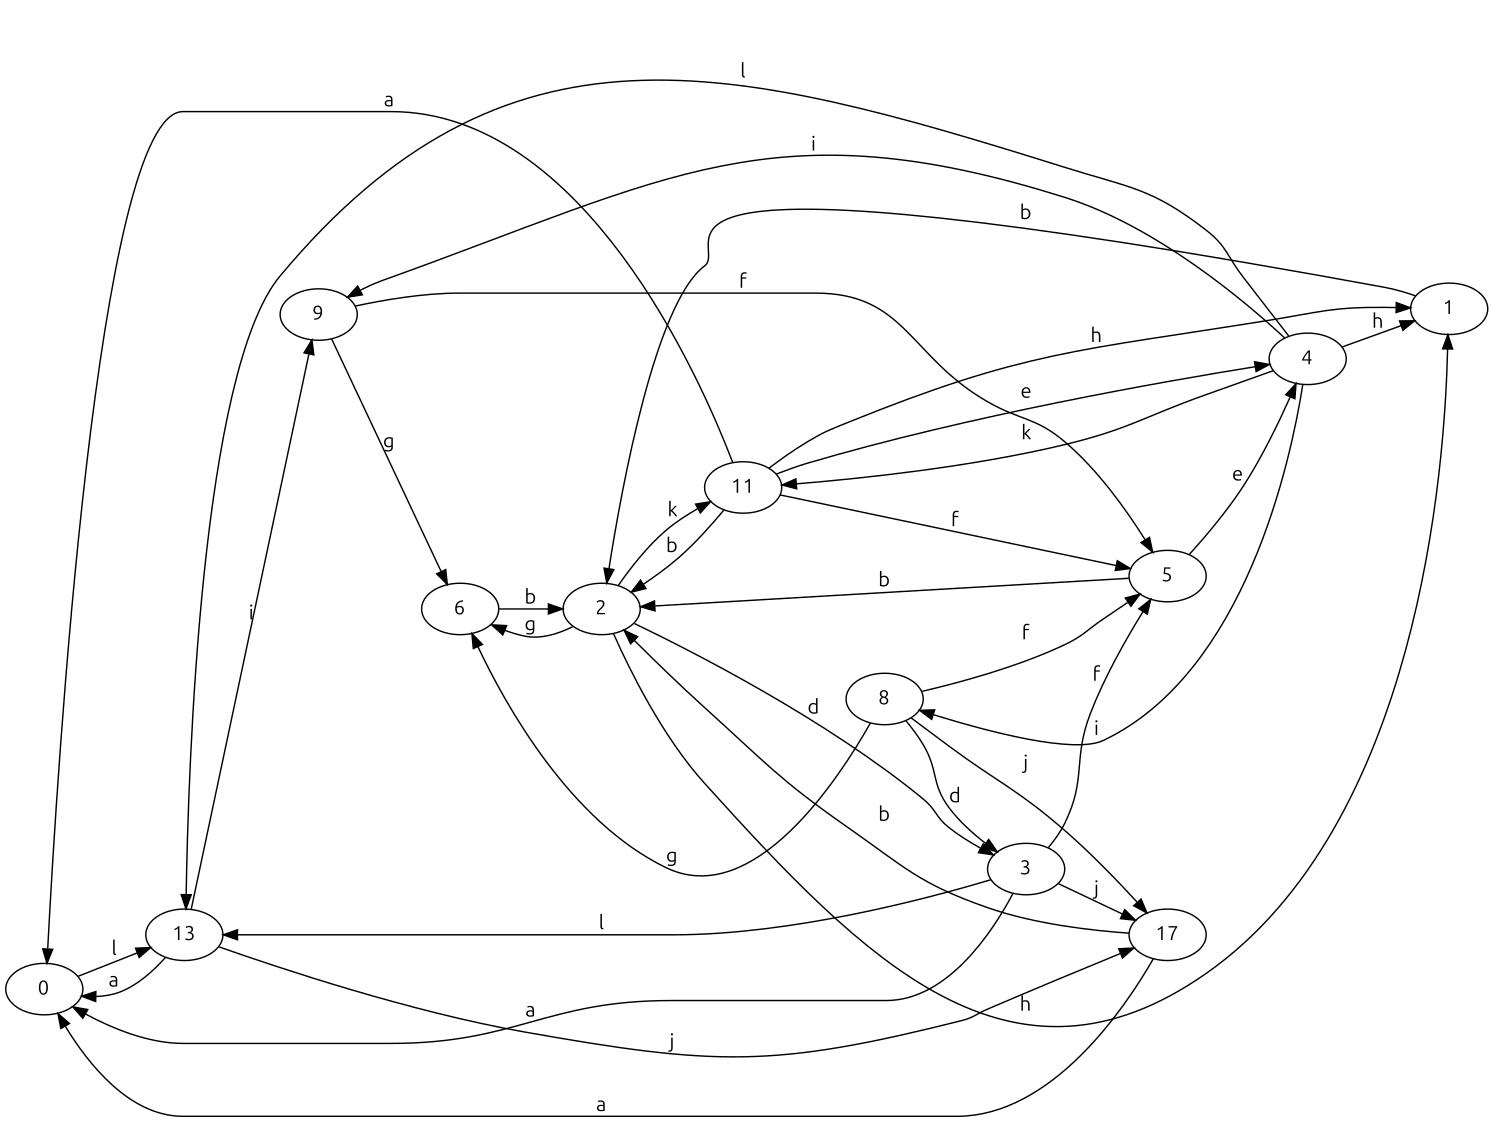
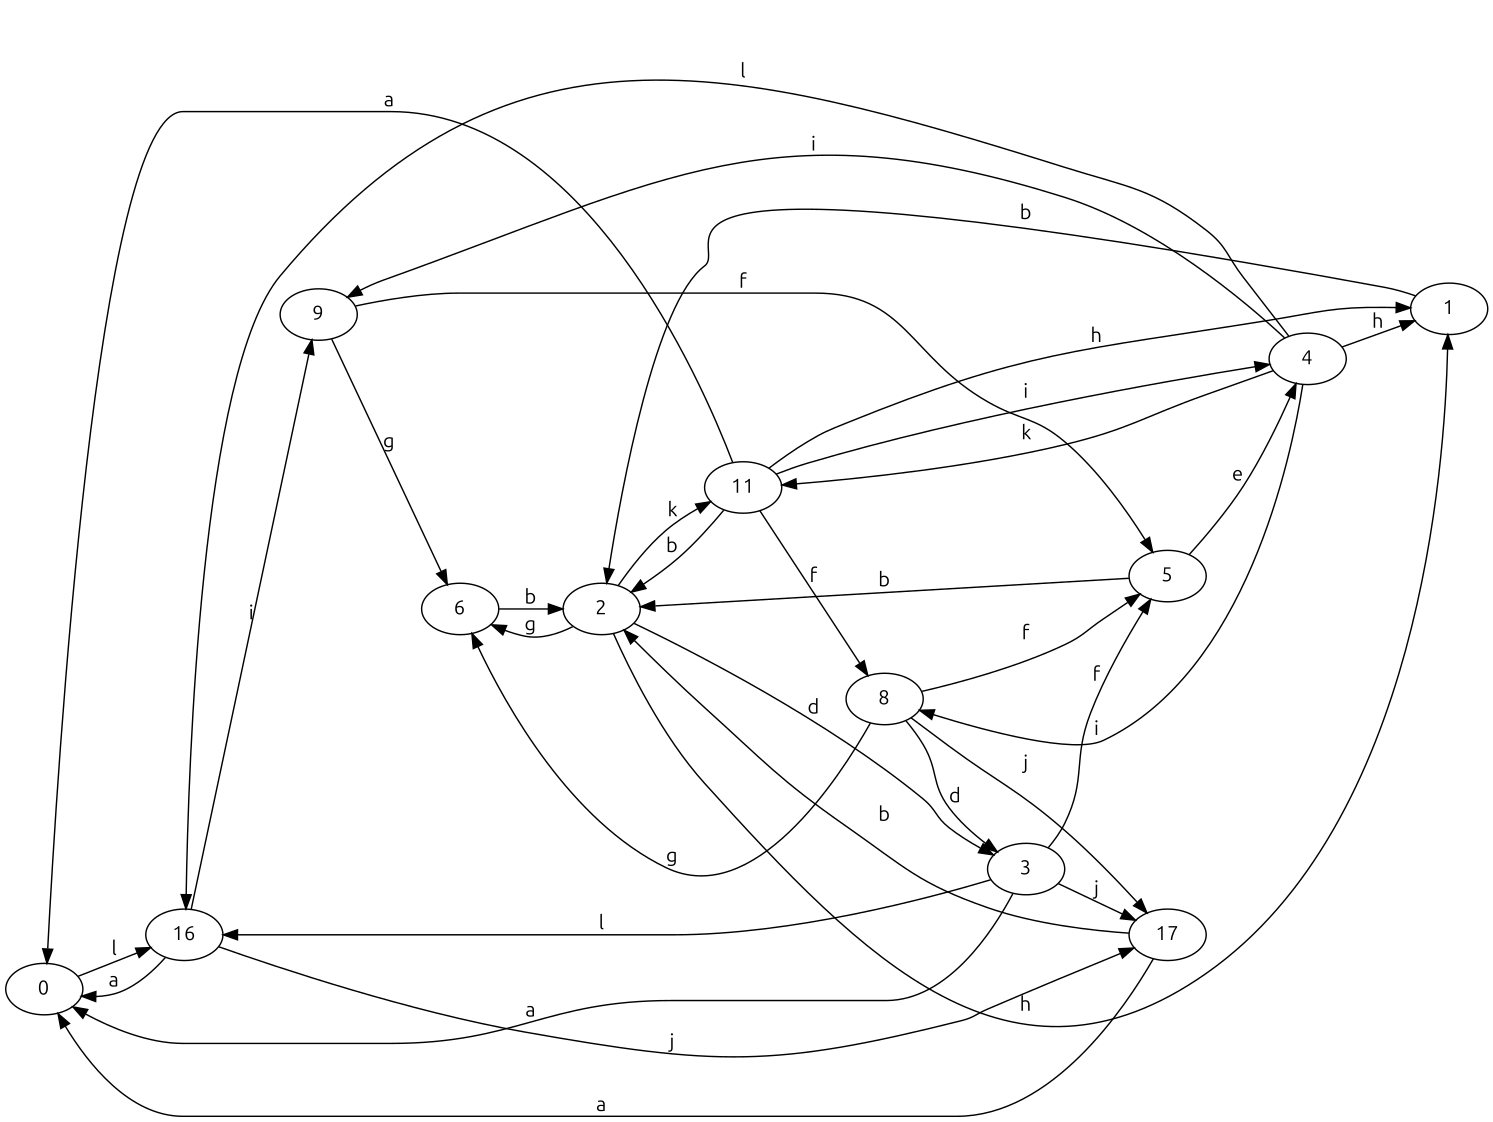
edge "11" -> "4": label "e" -> "i"
edge "11" -> "5": now "11" -> "8"
node "13": label "13" -> "16"
